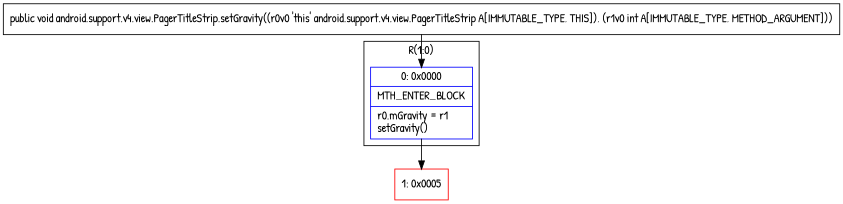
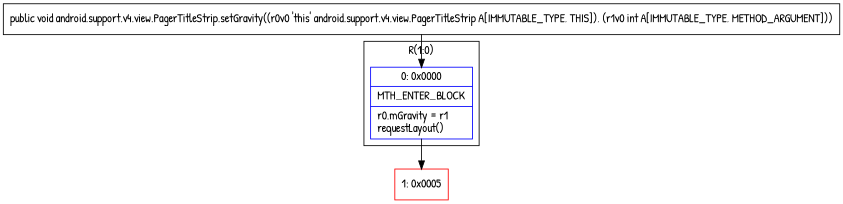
node "0: 0x0000": text "setGravity()" -> "requestLayout()"
